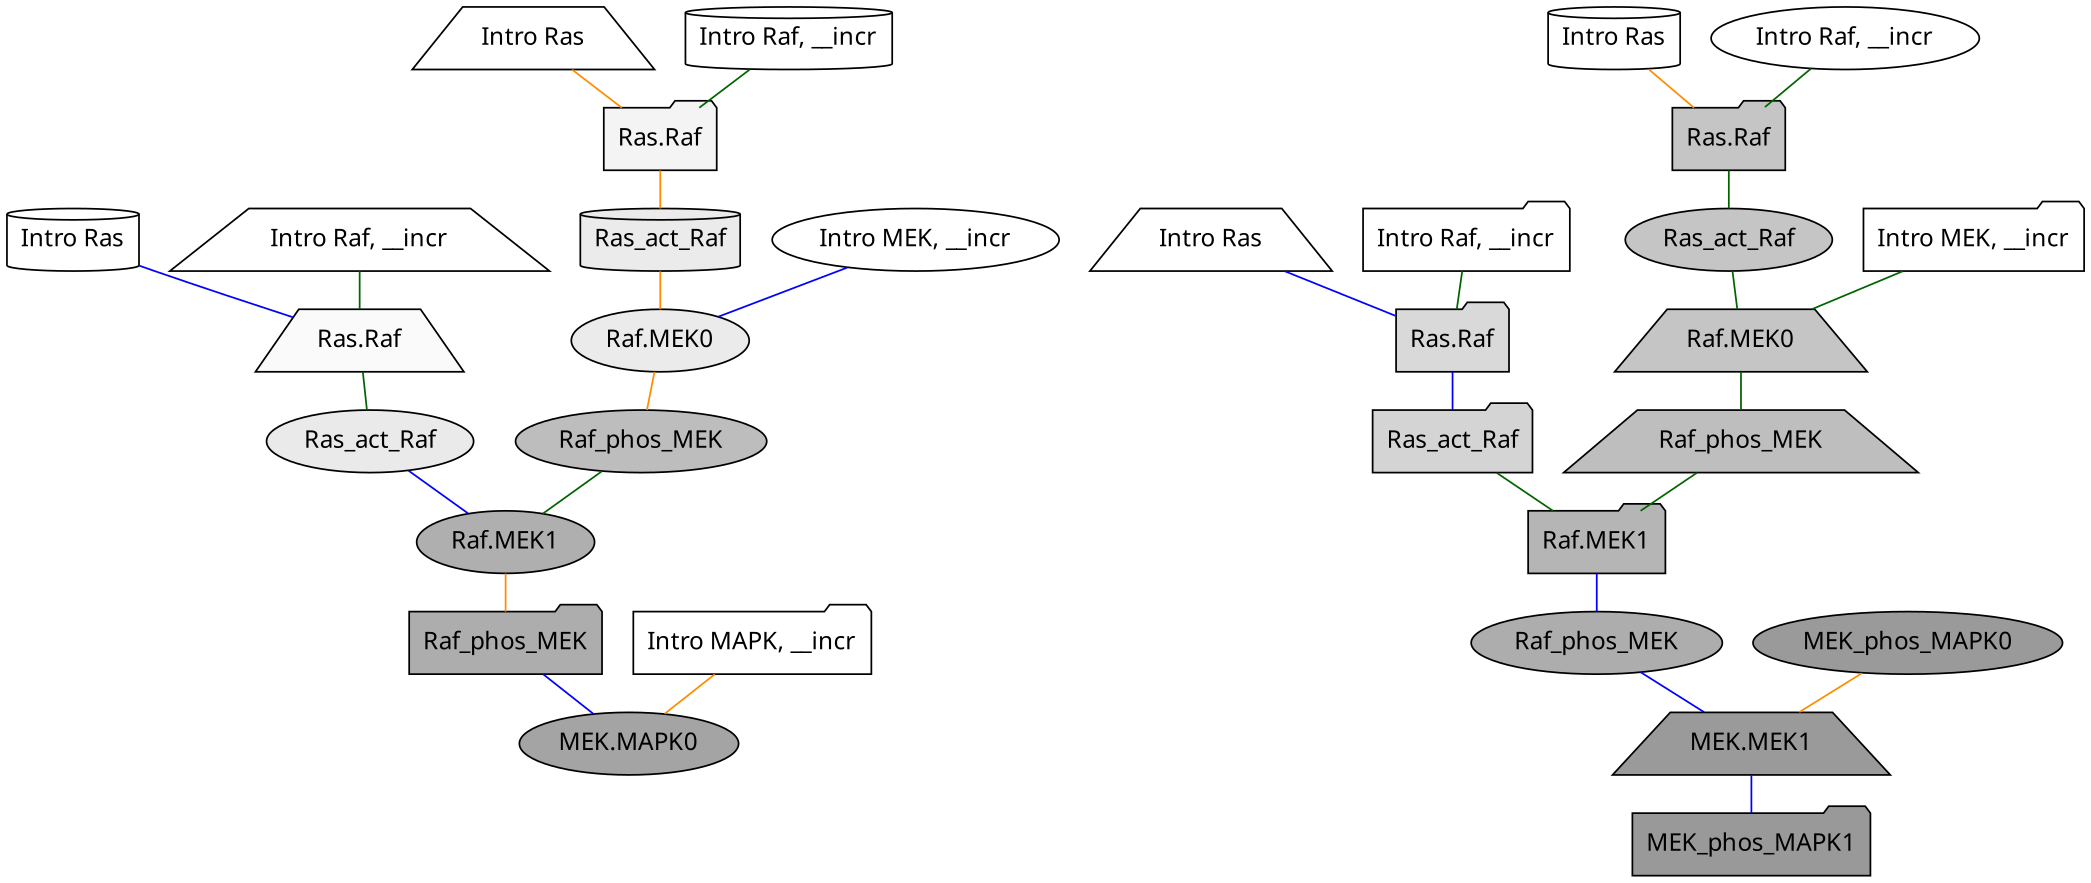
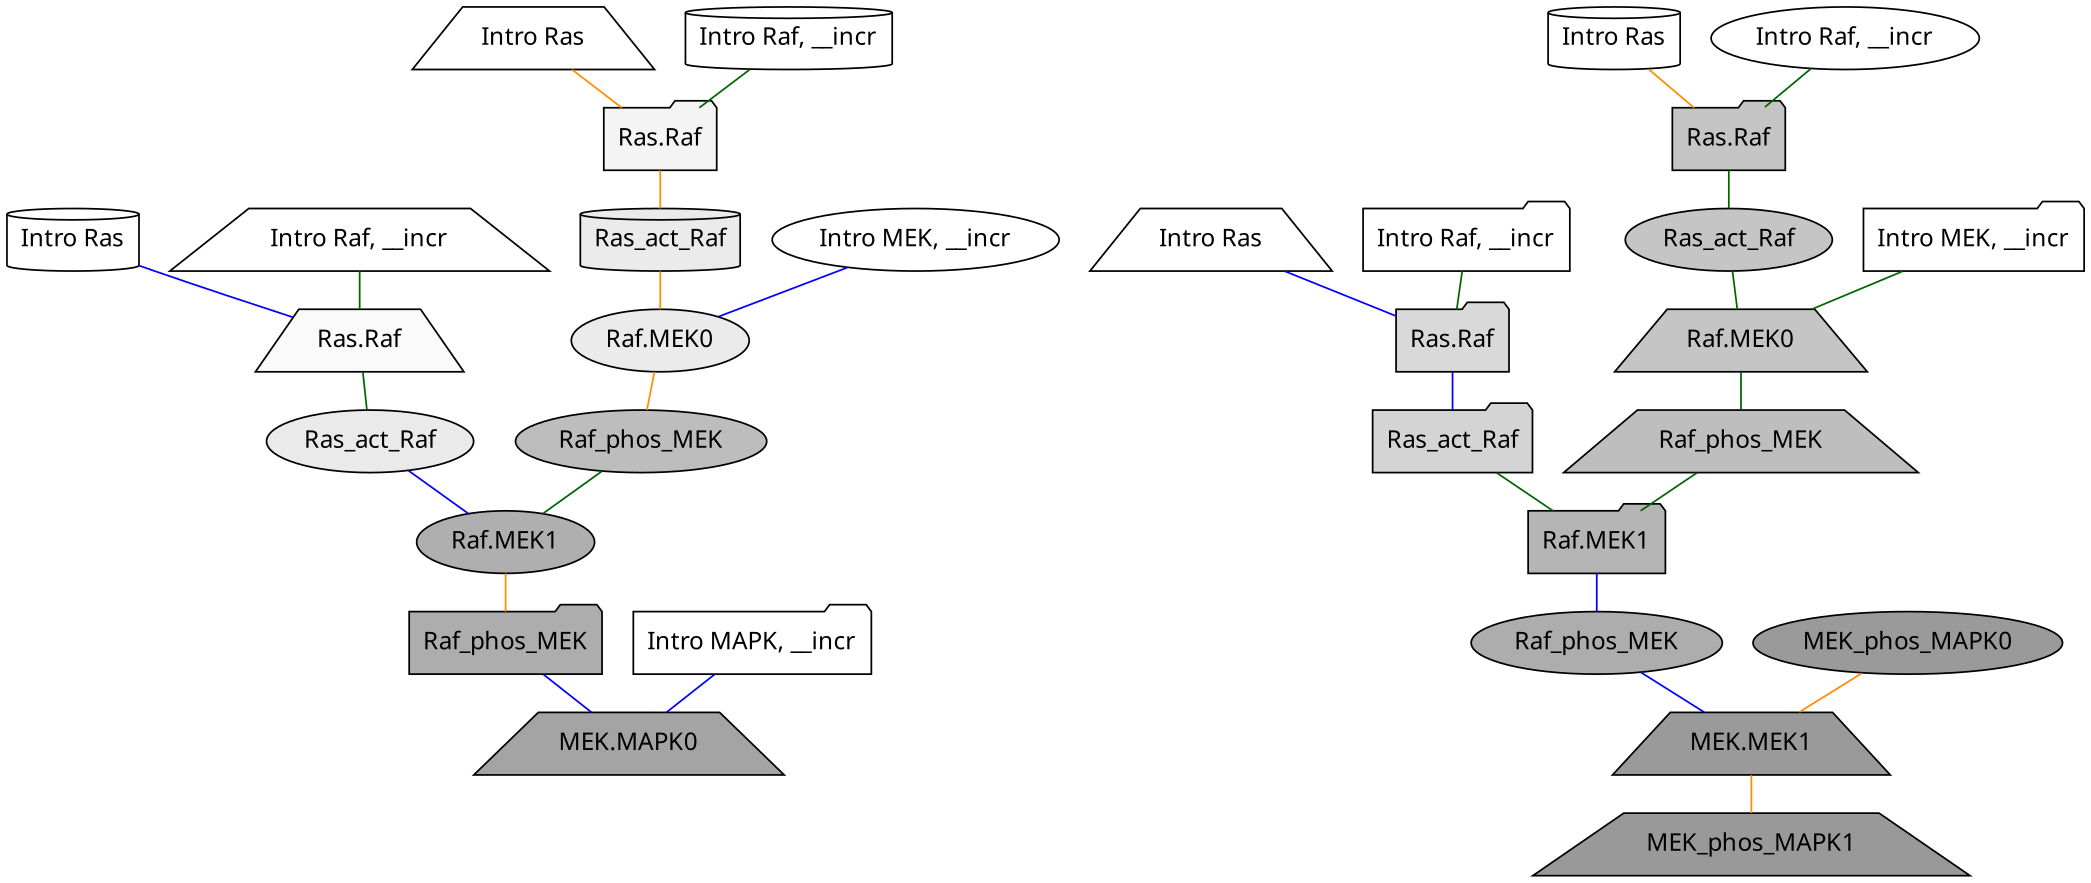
edge "Intro MAPK, __incr" -- "MEK.MAPK0": color darkorange -> blue
node "MEK.MAPK0": shape ellipse -> trapezium
edge "MEK.MEK1" -- "MEK_phos_MAPK1": color blue -> darkorange
node "MEK_phos_MAPK1": shape folder -> trapezium
